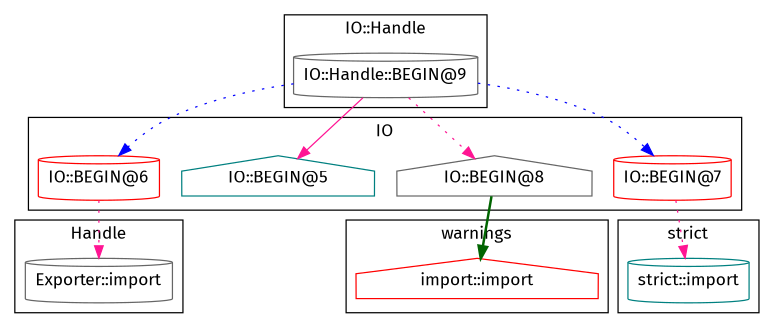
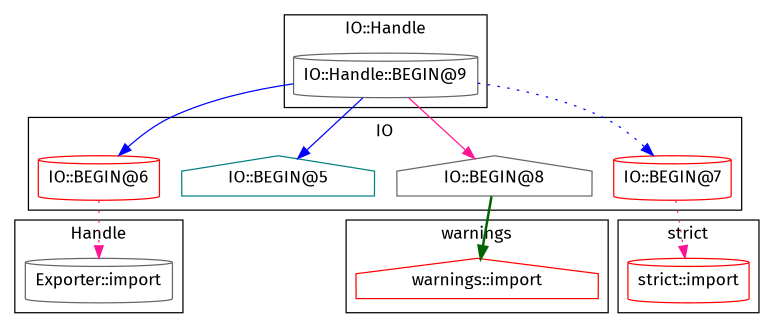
edge "IO::Handle::BEGIN@9" -> "IO::BEGIN@6": style dotted -> solid
edge "IO::Handle::BEGIN@9" -> "IO::BEGIN@5": color deeppink -> blue
edge "IO::Handle::BEGIN@9" -> "IO::BEGIN@8": style dotted -> solid
node "import::import": label "import::import" -> "warnings::import"
node "strict::import": color teal -> red
